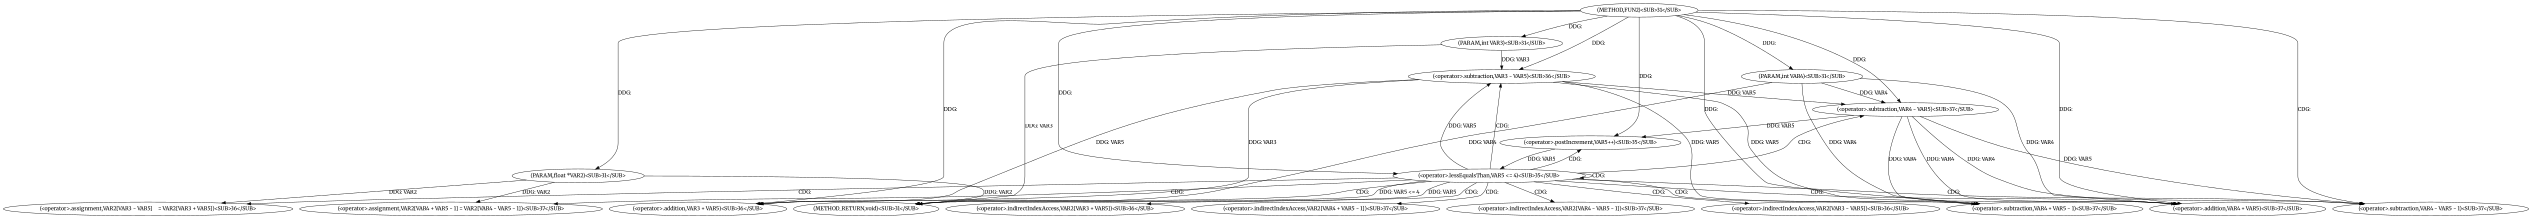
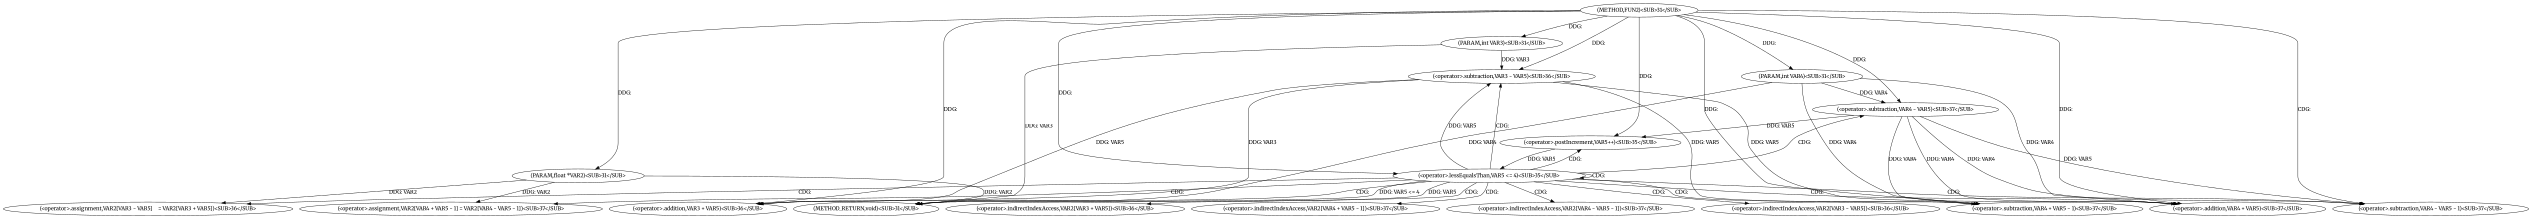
edge "(<operator>.subtraction,VAR3 - VAR5)<SUB>36</SUB>" -> "(<operator>.subtraction,VAR4 - VAR5)<SUB>37</SUB>": removed, label "DDG: VAR5"
